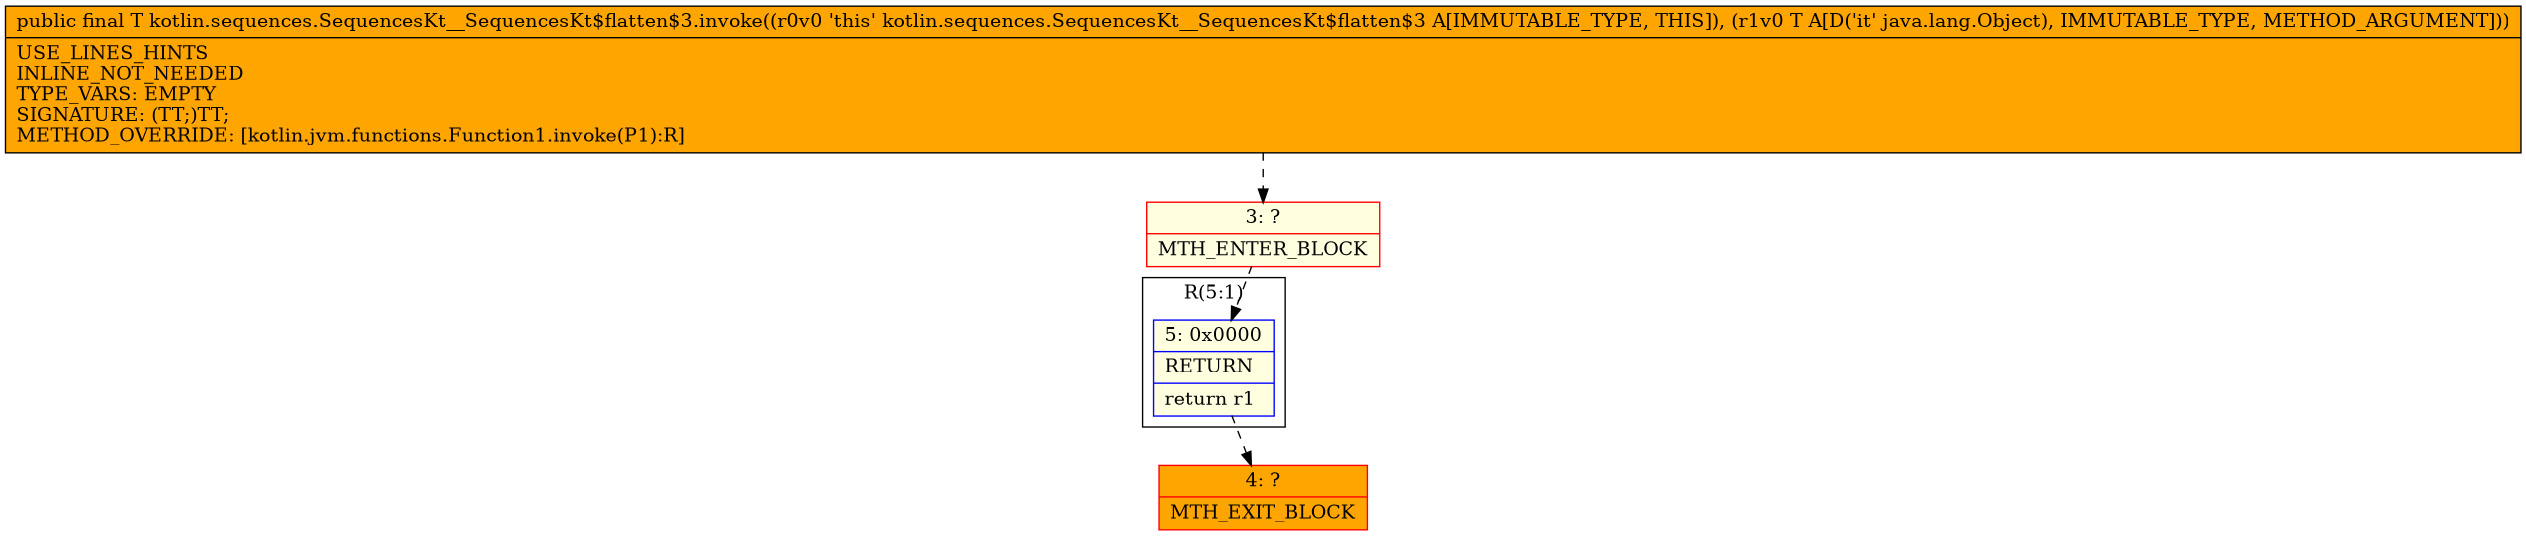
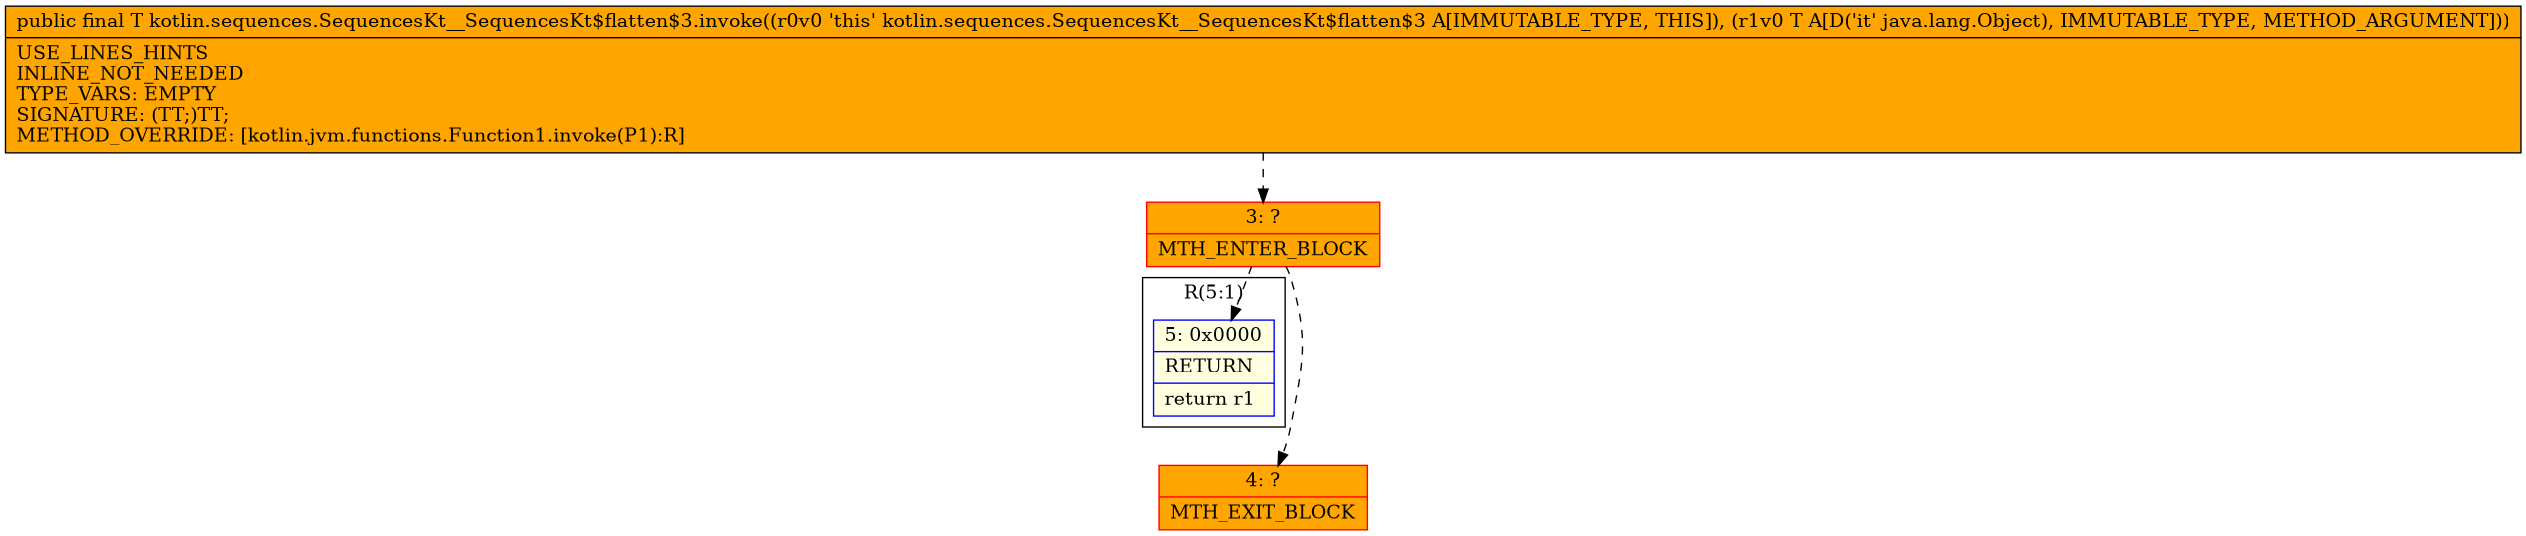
node "3: ?": fillcolor lightyellow -> orange
edge "5: 0x0000" -> "4: ?": now "3: ?" -> "4: ?"
